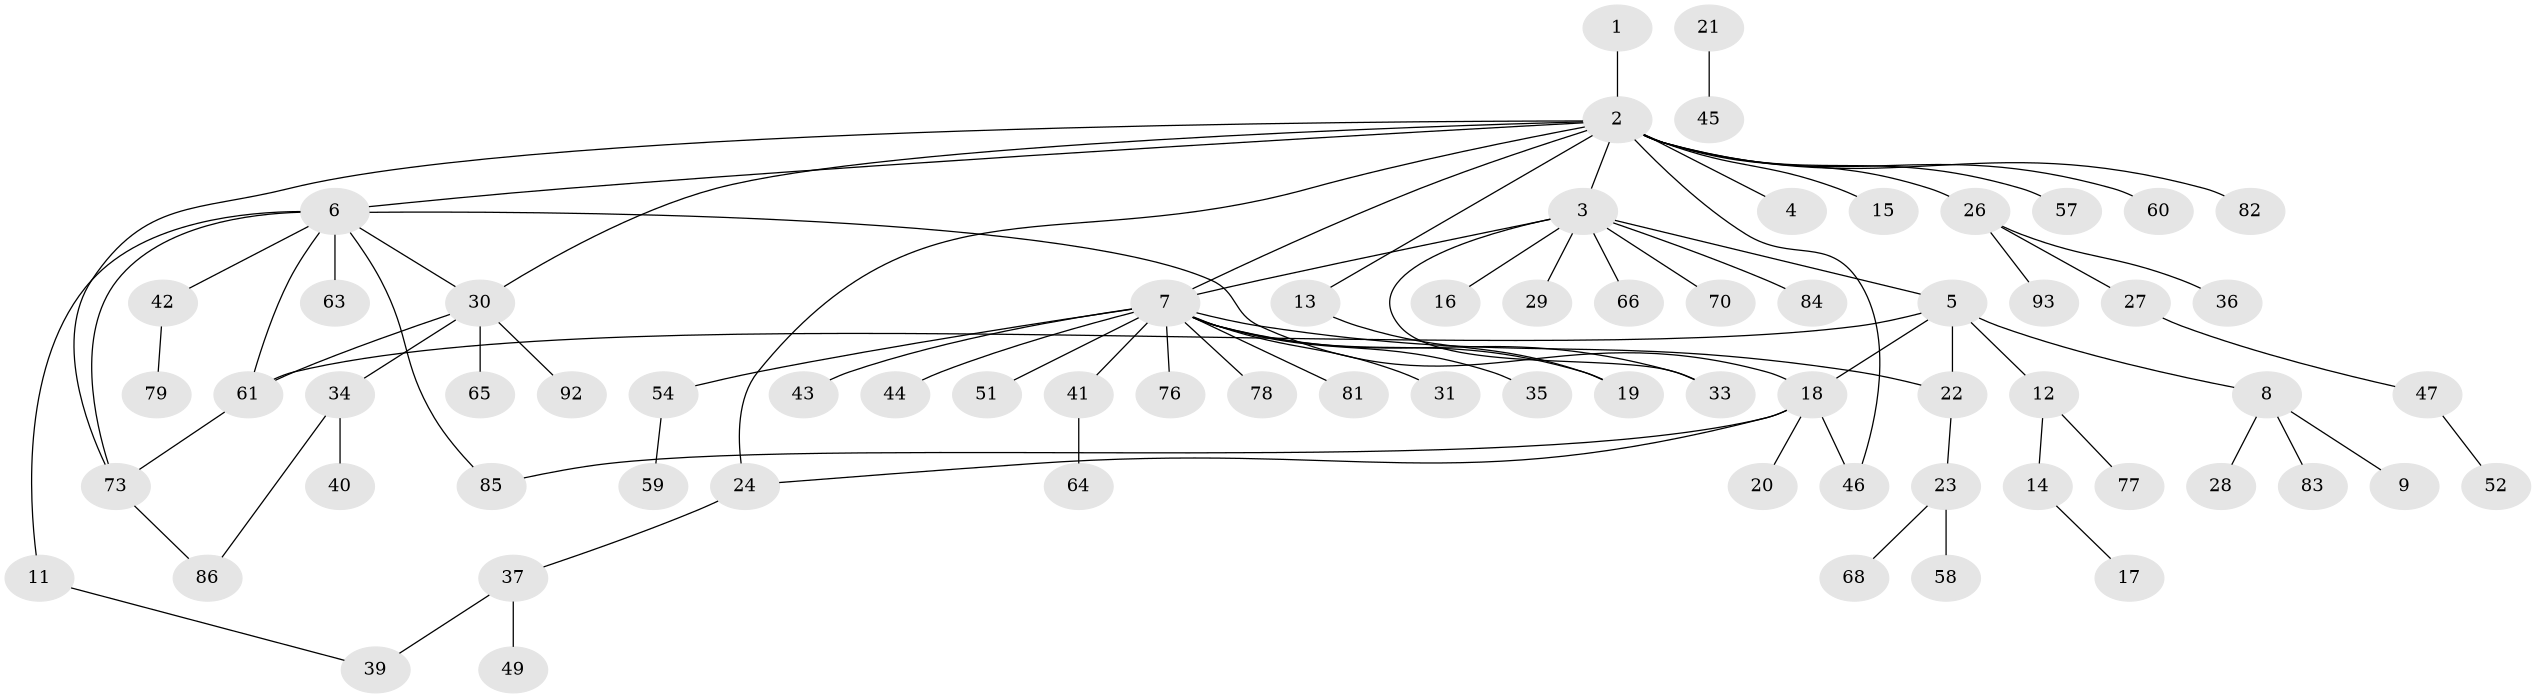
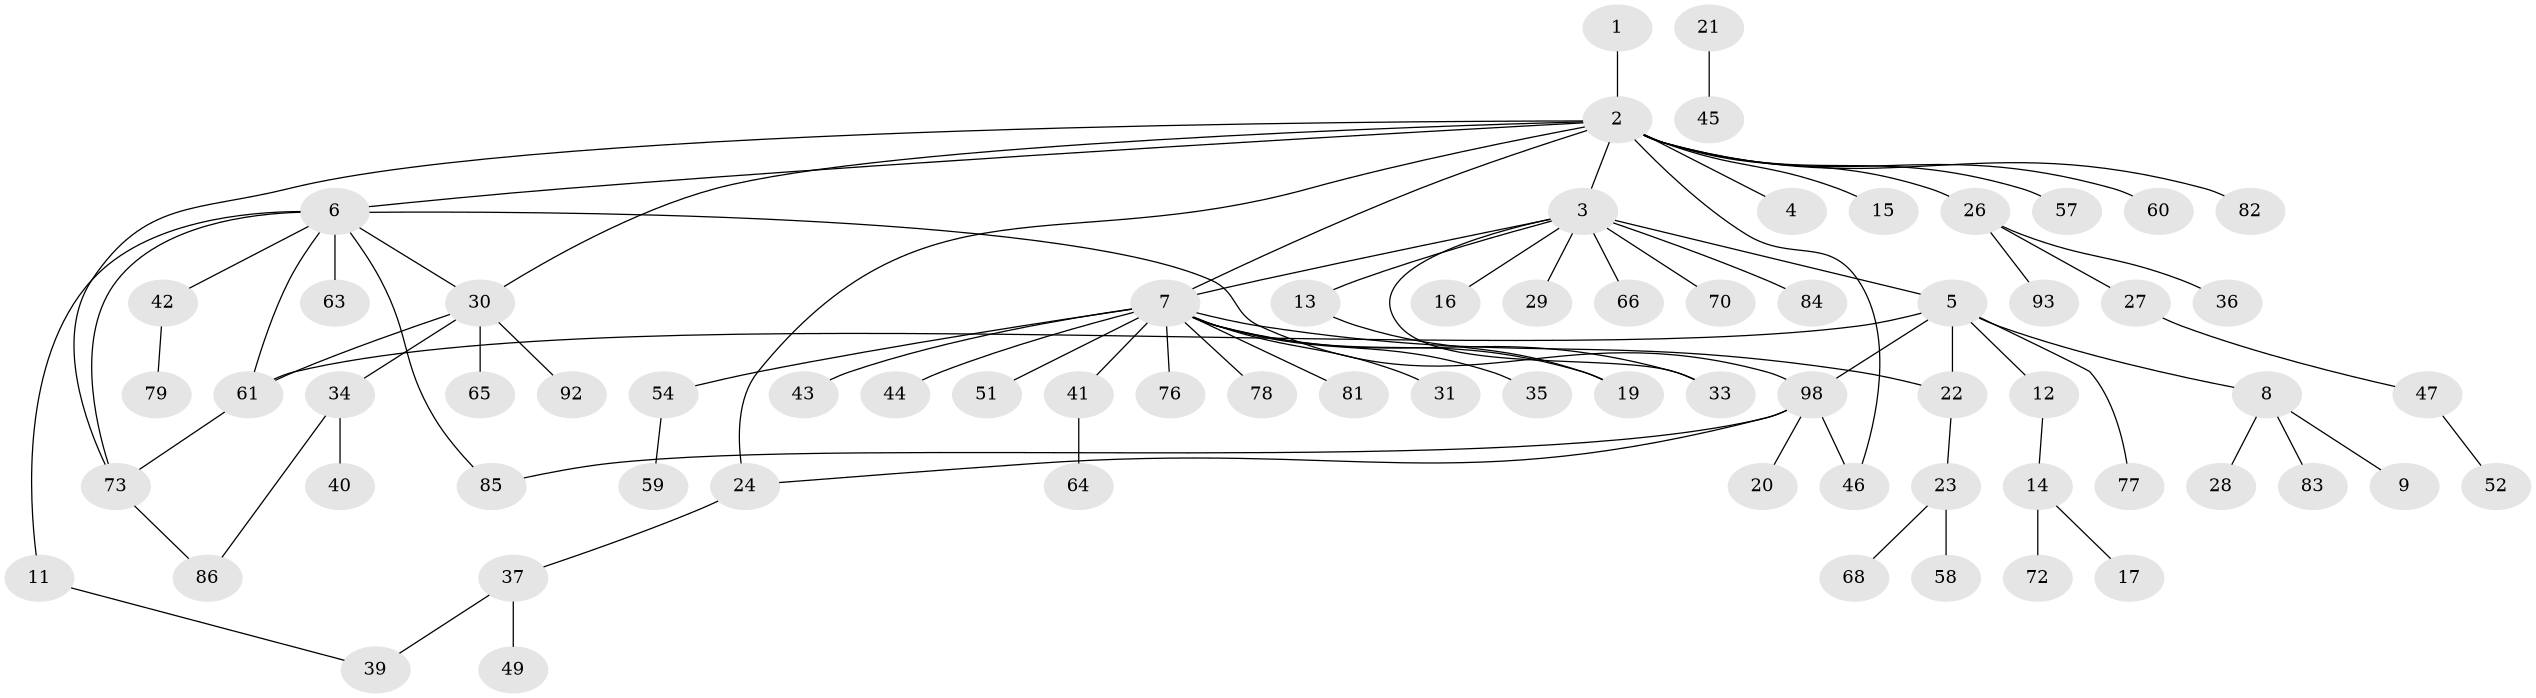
edge "2" -- "13": now "3" -- "13"
node "18": label "18" -> "98"
edge "12" -- "77": now "5" -- "77"
node "72": added
